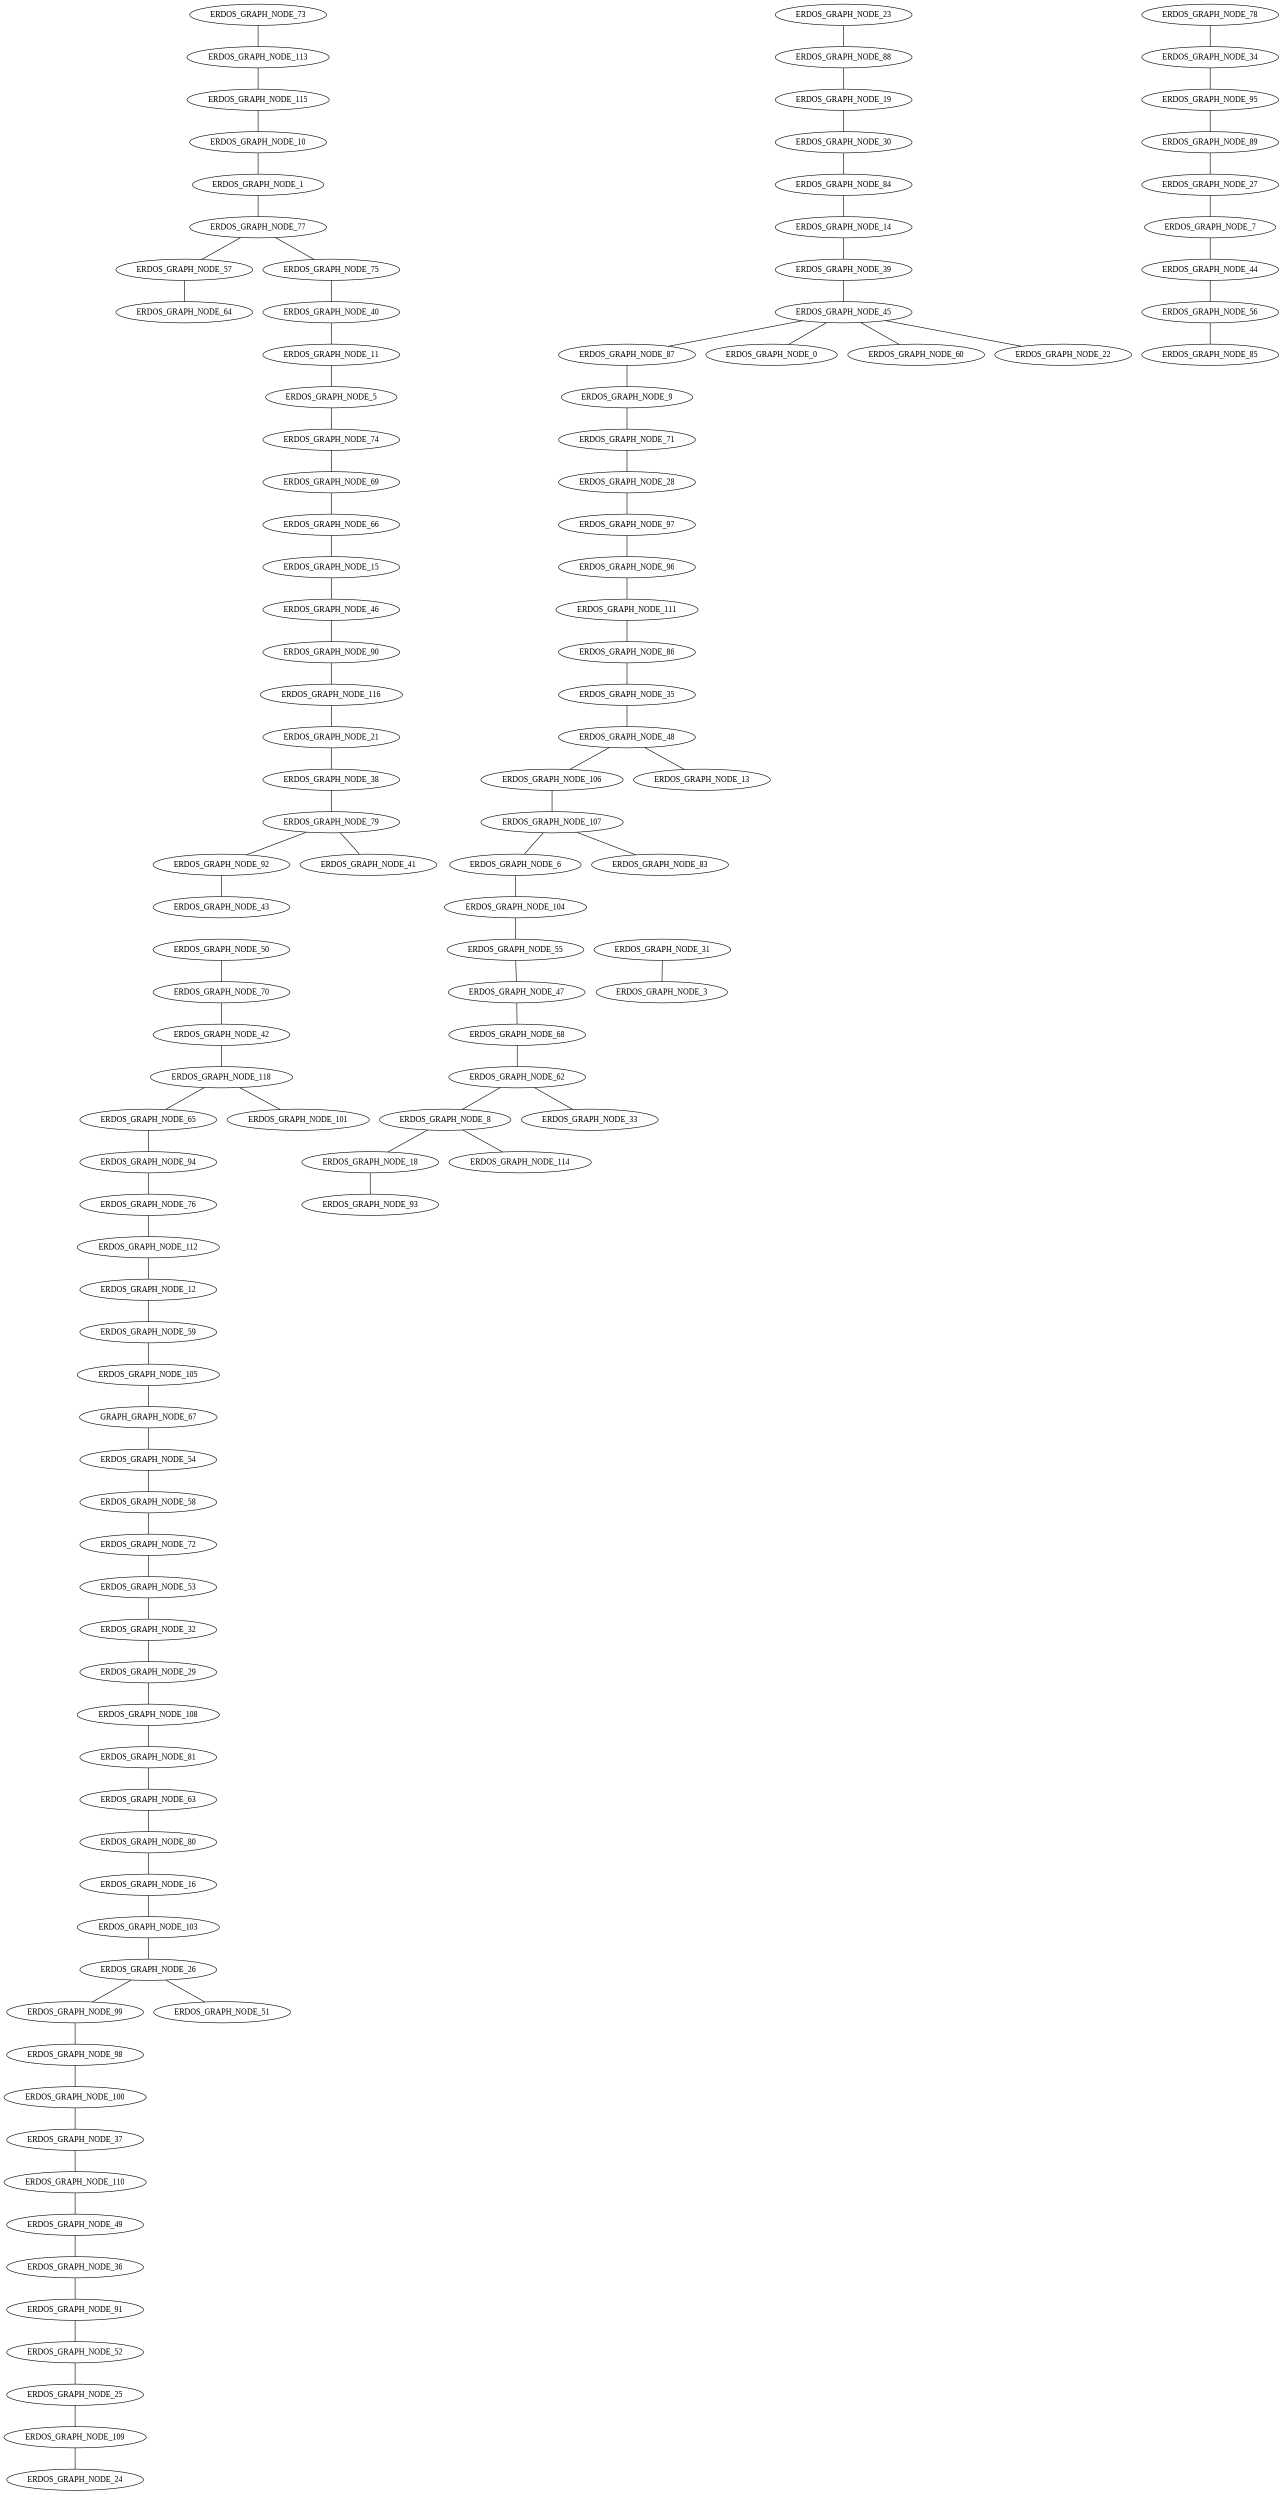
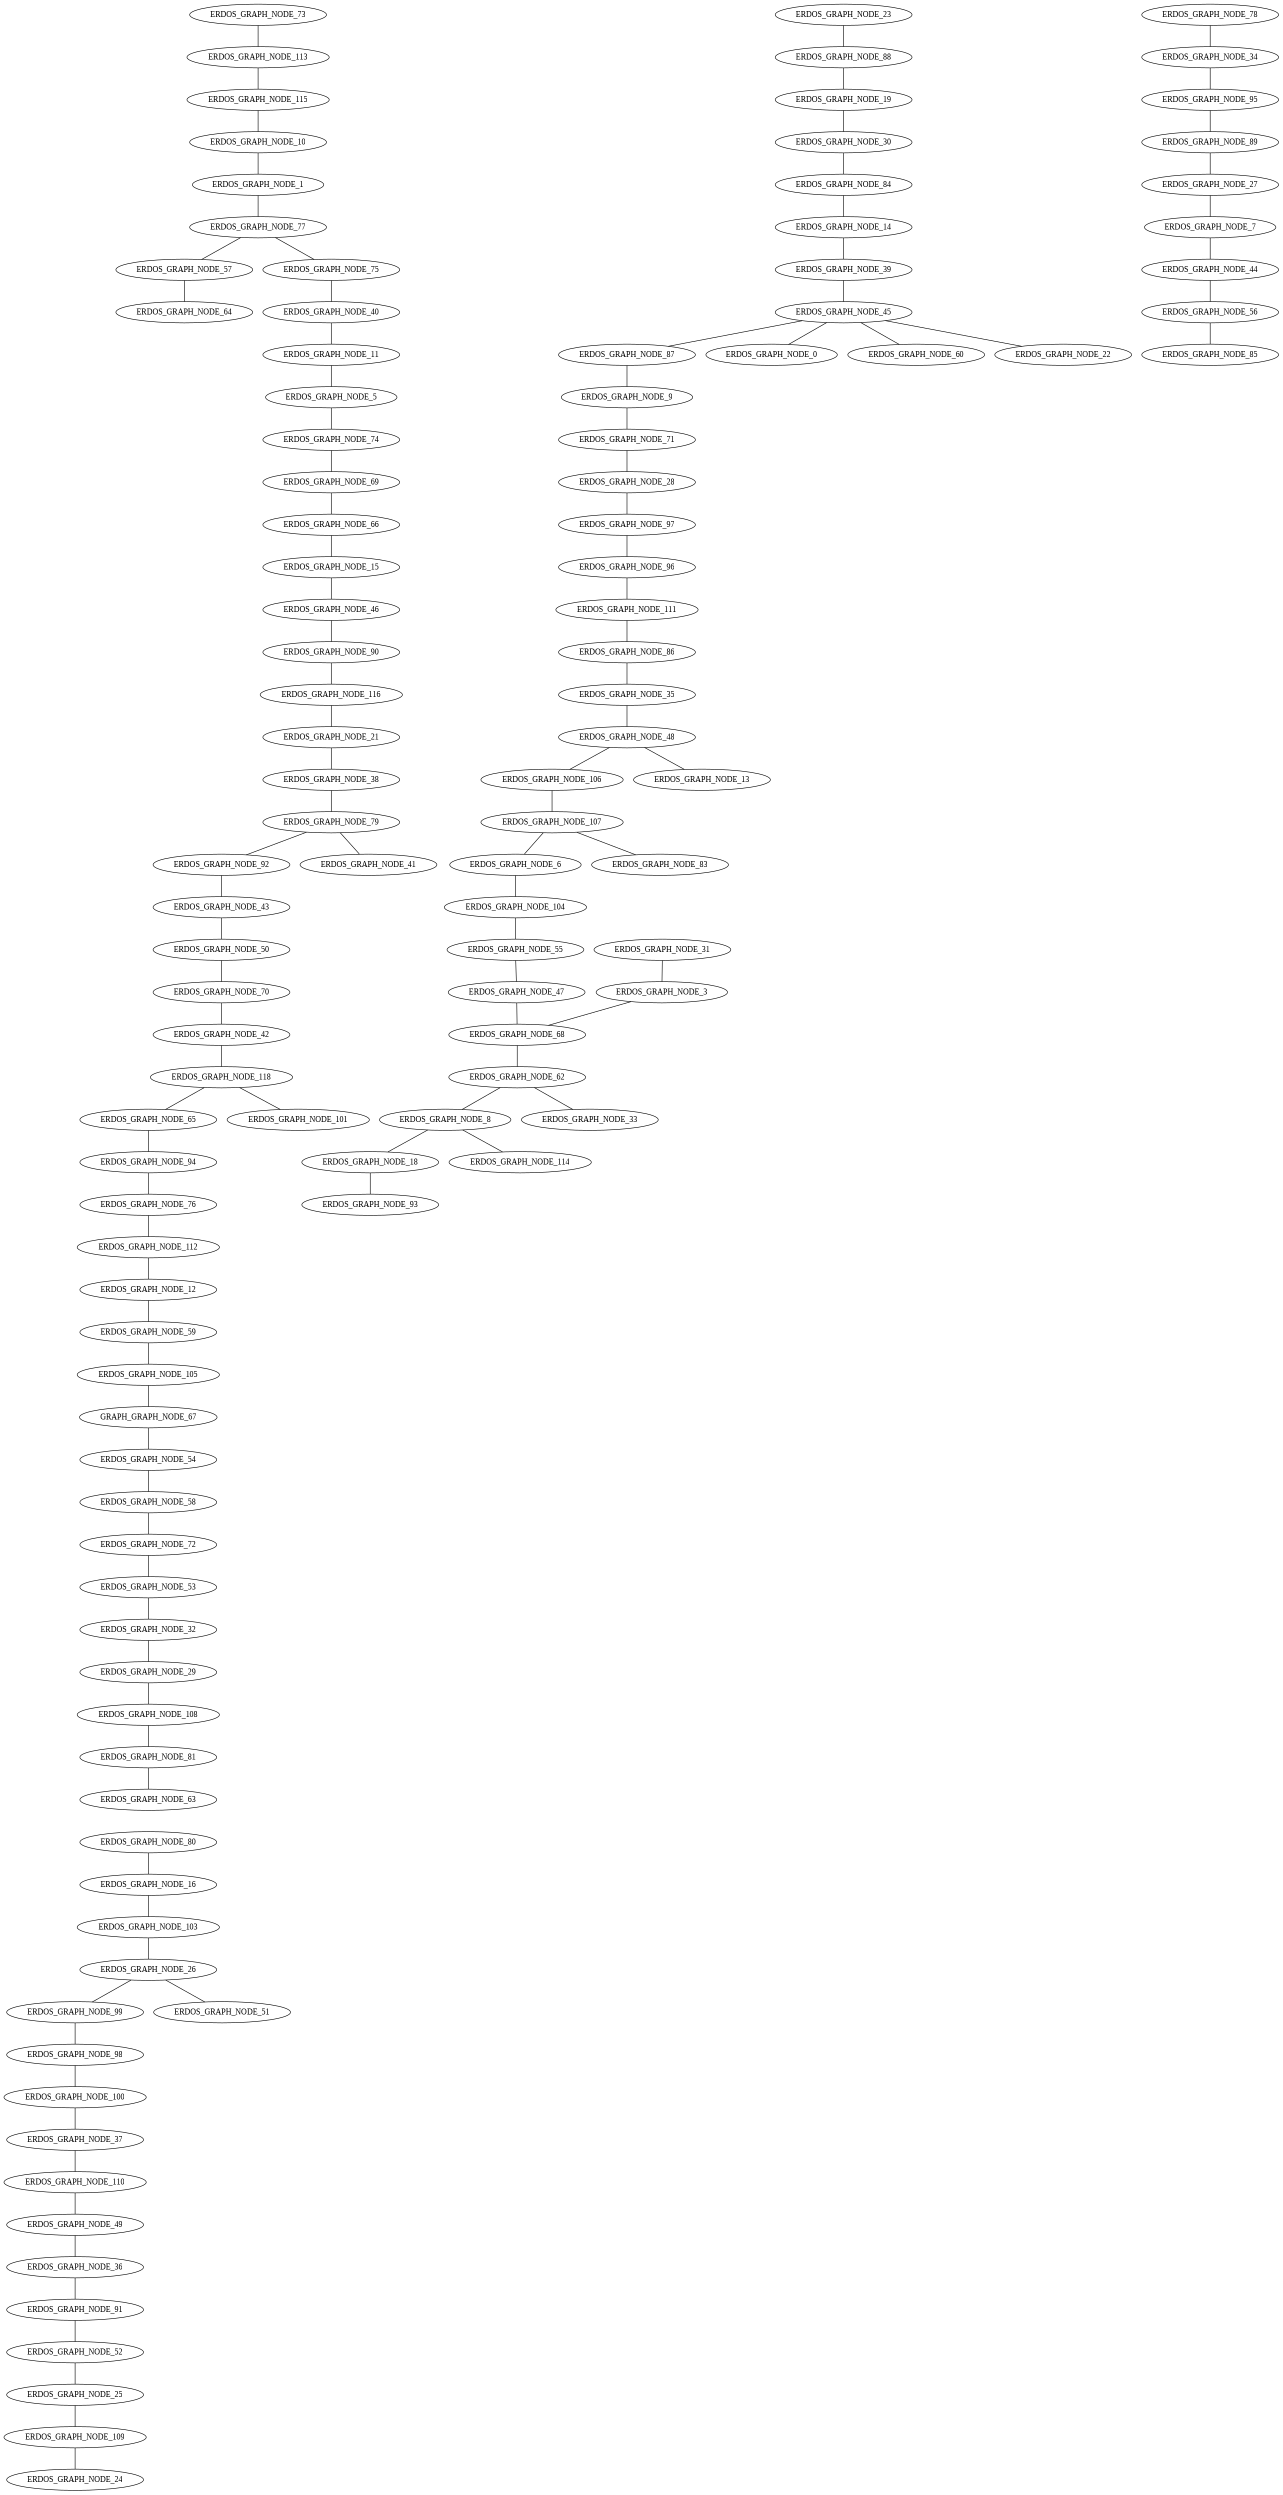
edge "ERDOS_GRAPH_NODE_43" -- "ERDOS_GRAPH_NODE_50": added
edge "ERDOS_GRAPH_NODE_3" -- "ERDOS_GRAPH_NODE_68": added
edge "ERDOS_GRAPH_NODE_63" -- "ERDOS_GRAPH_NODE_80": removed
